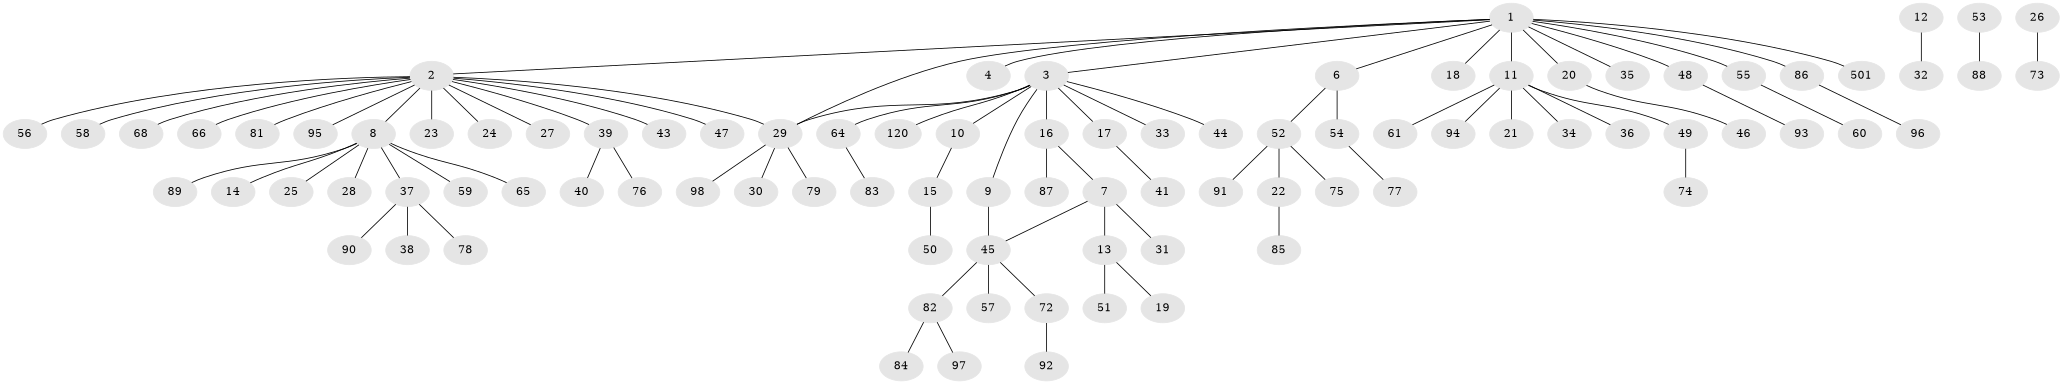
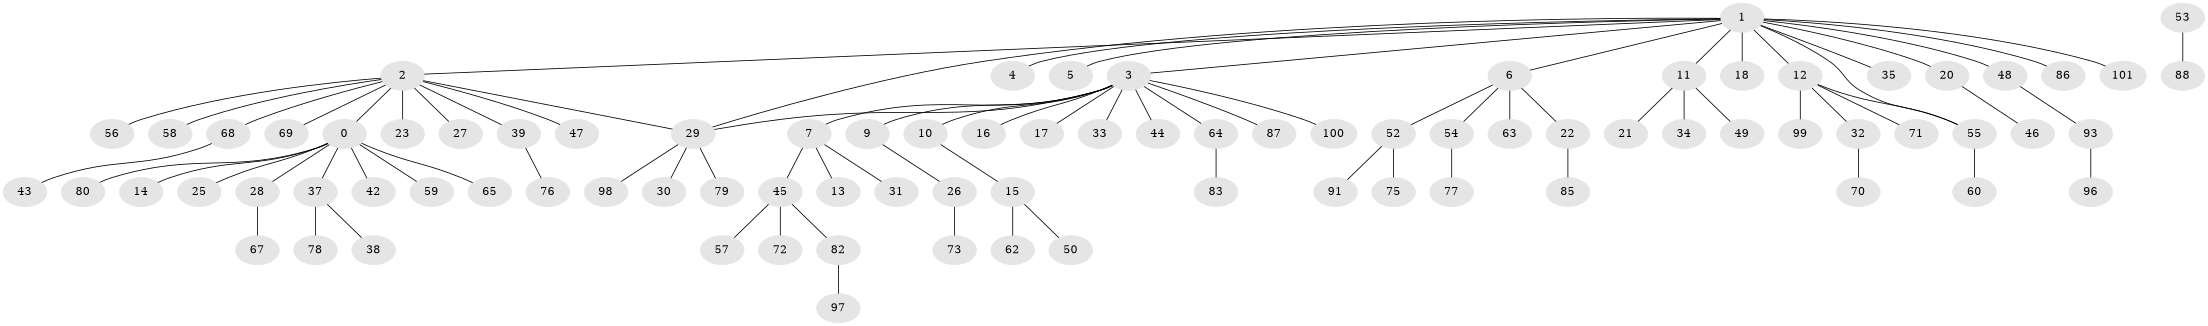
edge "1" -- "12": added
node "5": added
node "501": label "501" -> "101"
edge "2" -- "43": now "68" -- "43"
edge "12" -- "55": added
edge "86" -- "96": now "93" -- "96"
node "66": label "66" -> "69"
node "81": removed
node "95": removed
node "8": label "8" -> "0"
node "24": removed
node "120": label "120" -> "100"
node "61": removed
node "94": removed
node "63": added
node "36": removed
node "99": added
node "71": added
edge "16" -- "87": now "3" -- "87"
edge "16" -- "7": now "3" -- "7"
edge "52" -- "22": now "6" -- "22"
node "89": label "89" -> "80"
node "42": added
node "40": removed
node "41": removed
node "74": removed
node "70": added
edge "9" -- "45": now "9" -- "26"
node "67": added
node "90": removed
node "62": added
node "51": removed
node "19": removed
node "84": removed
node "92": removed
